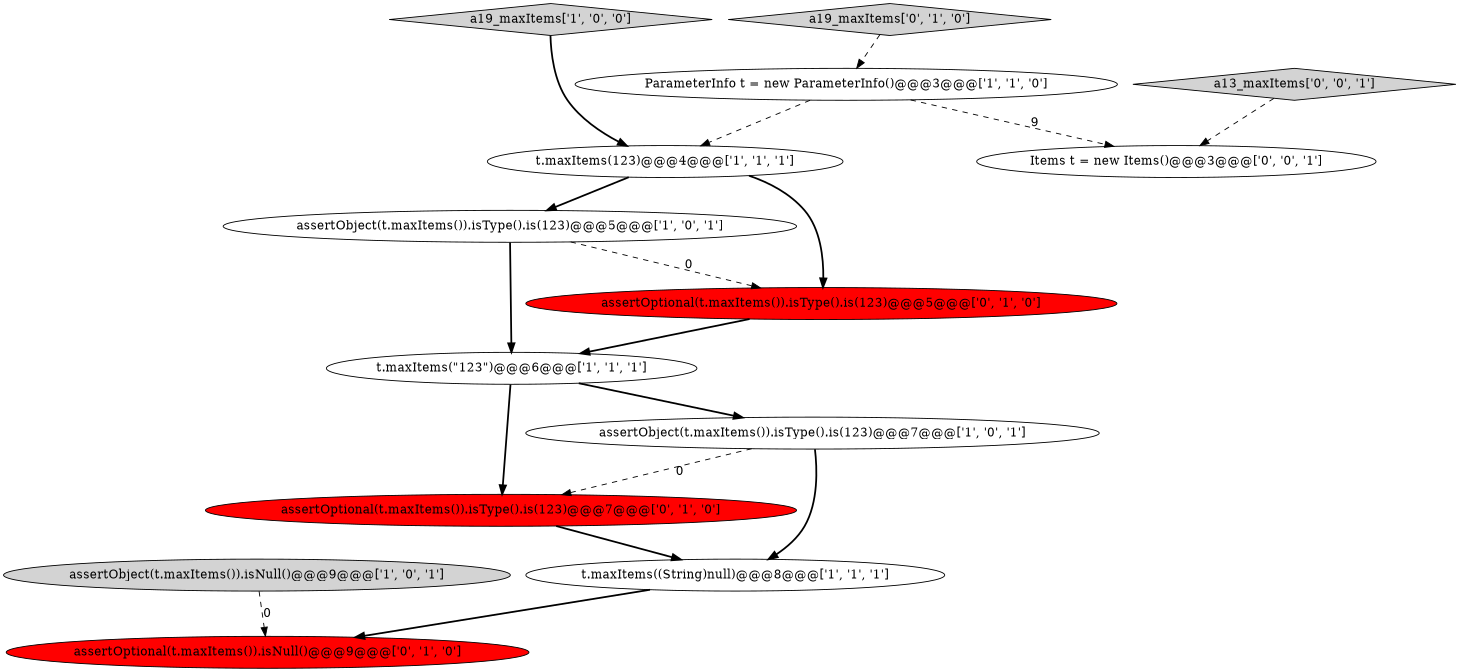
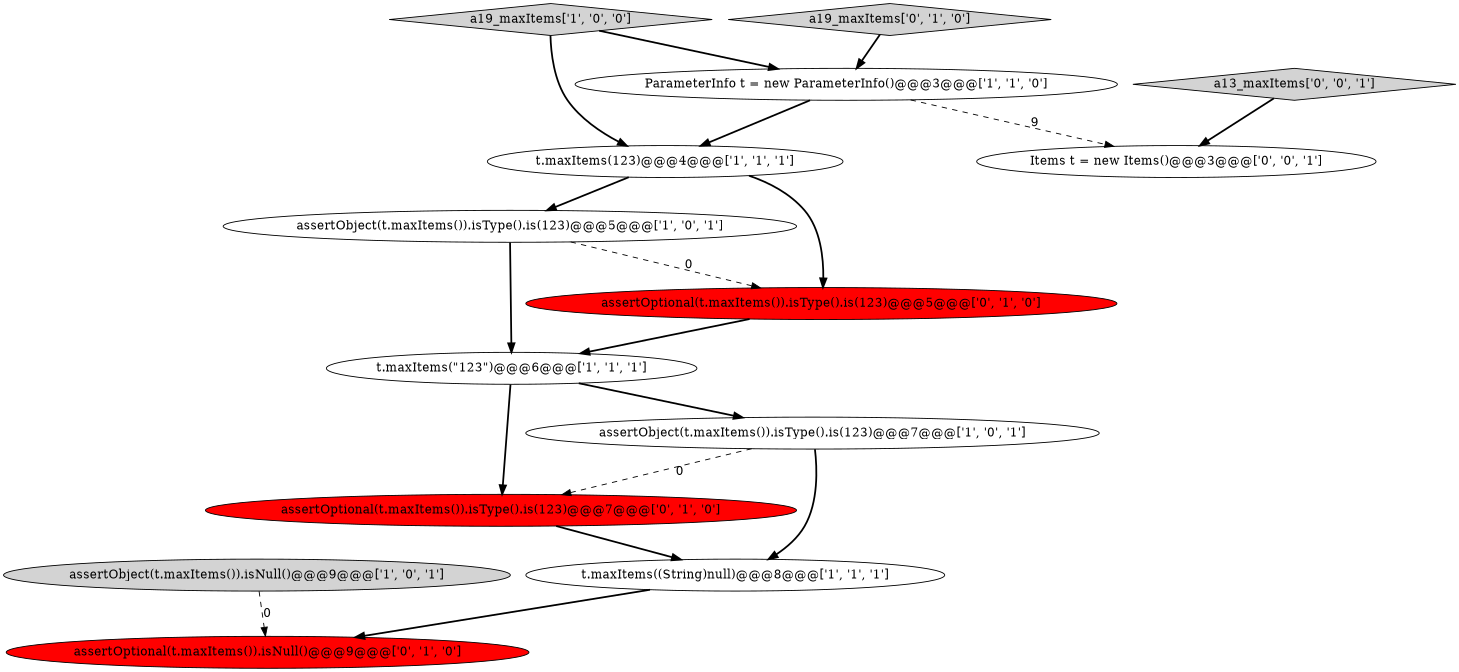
edge "a19_maxItems['0', '1', '0']" -> "ParameterInfo t = new ParameterInfo()@@@3@@@['1', '1', '0']": style dashed -> bold
edge "a19_maxItems['1', '0', '0']" -> "ParameterInfo t = new ParameterInfo()@@@3@@@['1', '1', '0']": added
edge "a13_maxItems['0', '0', '1']" -> "Items t = new Items()@@@3@@@['0', '0', '1']": style dashed -> bold
edge "ParameterInfo t = new ParameterInfo()@@@3@@@['1', '1', '0']" -> "t.maxItems(123)@@@4@@@['1', '1', '1']": style dashed -> bold
